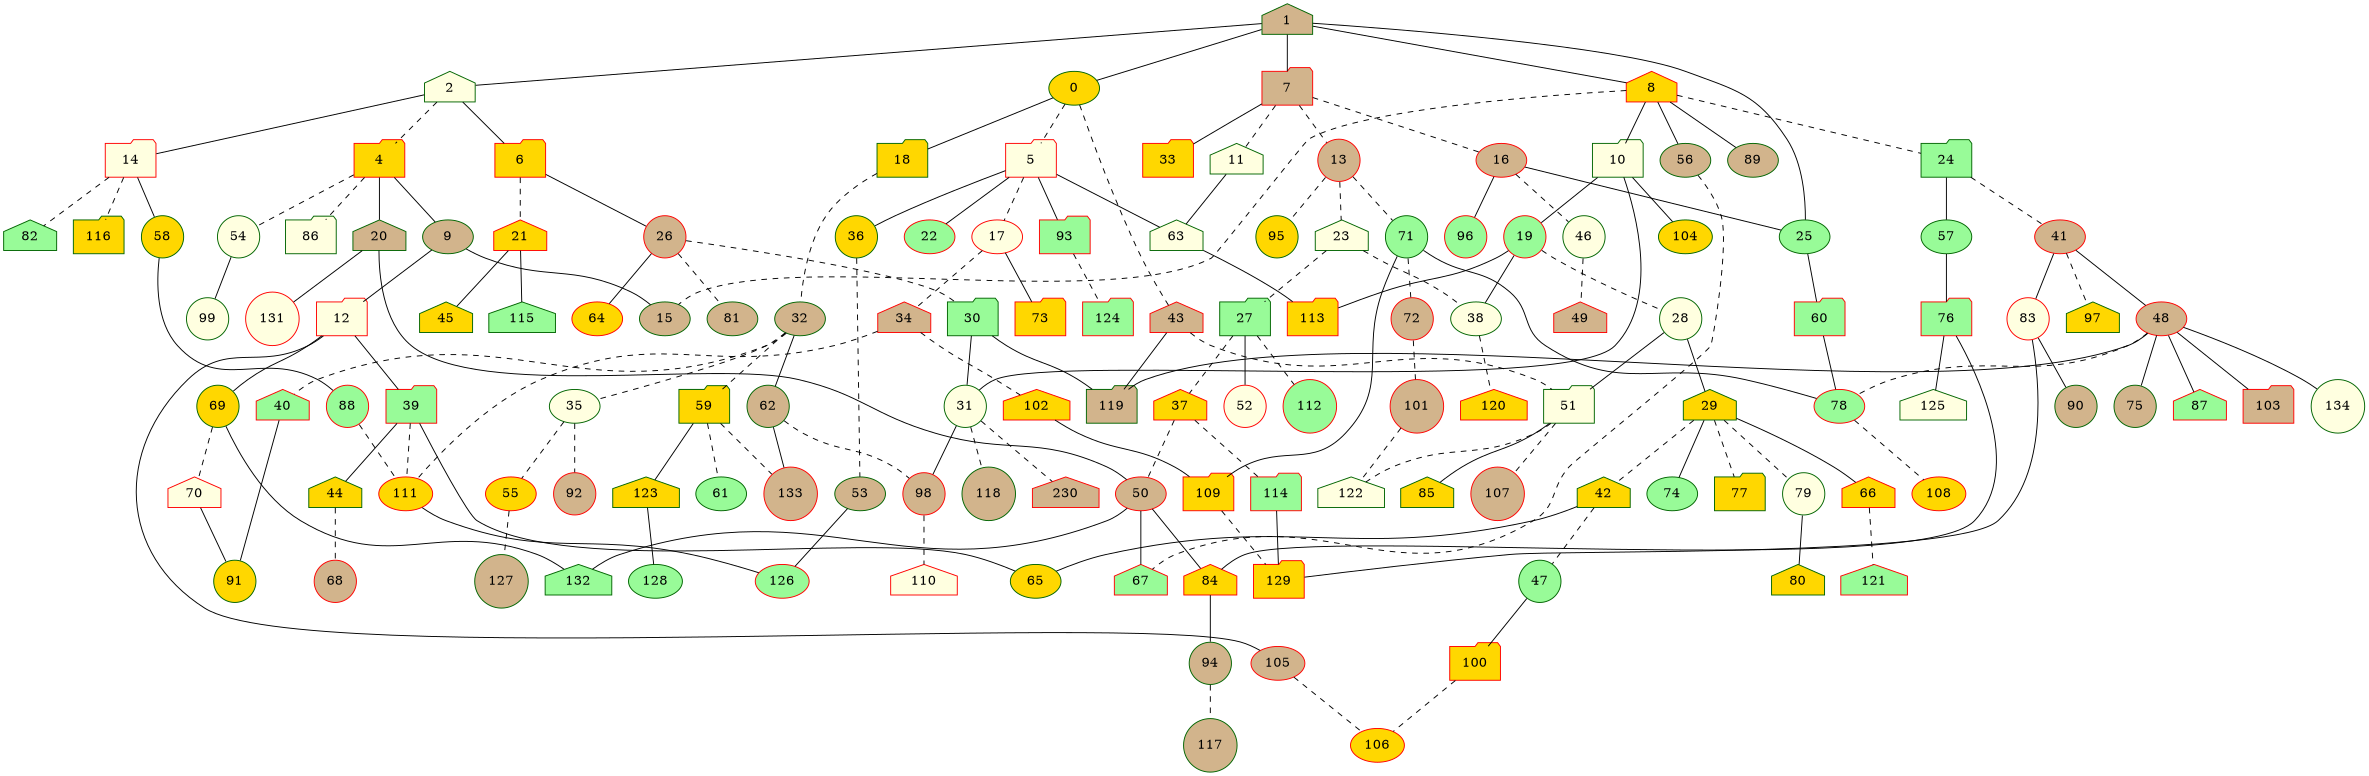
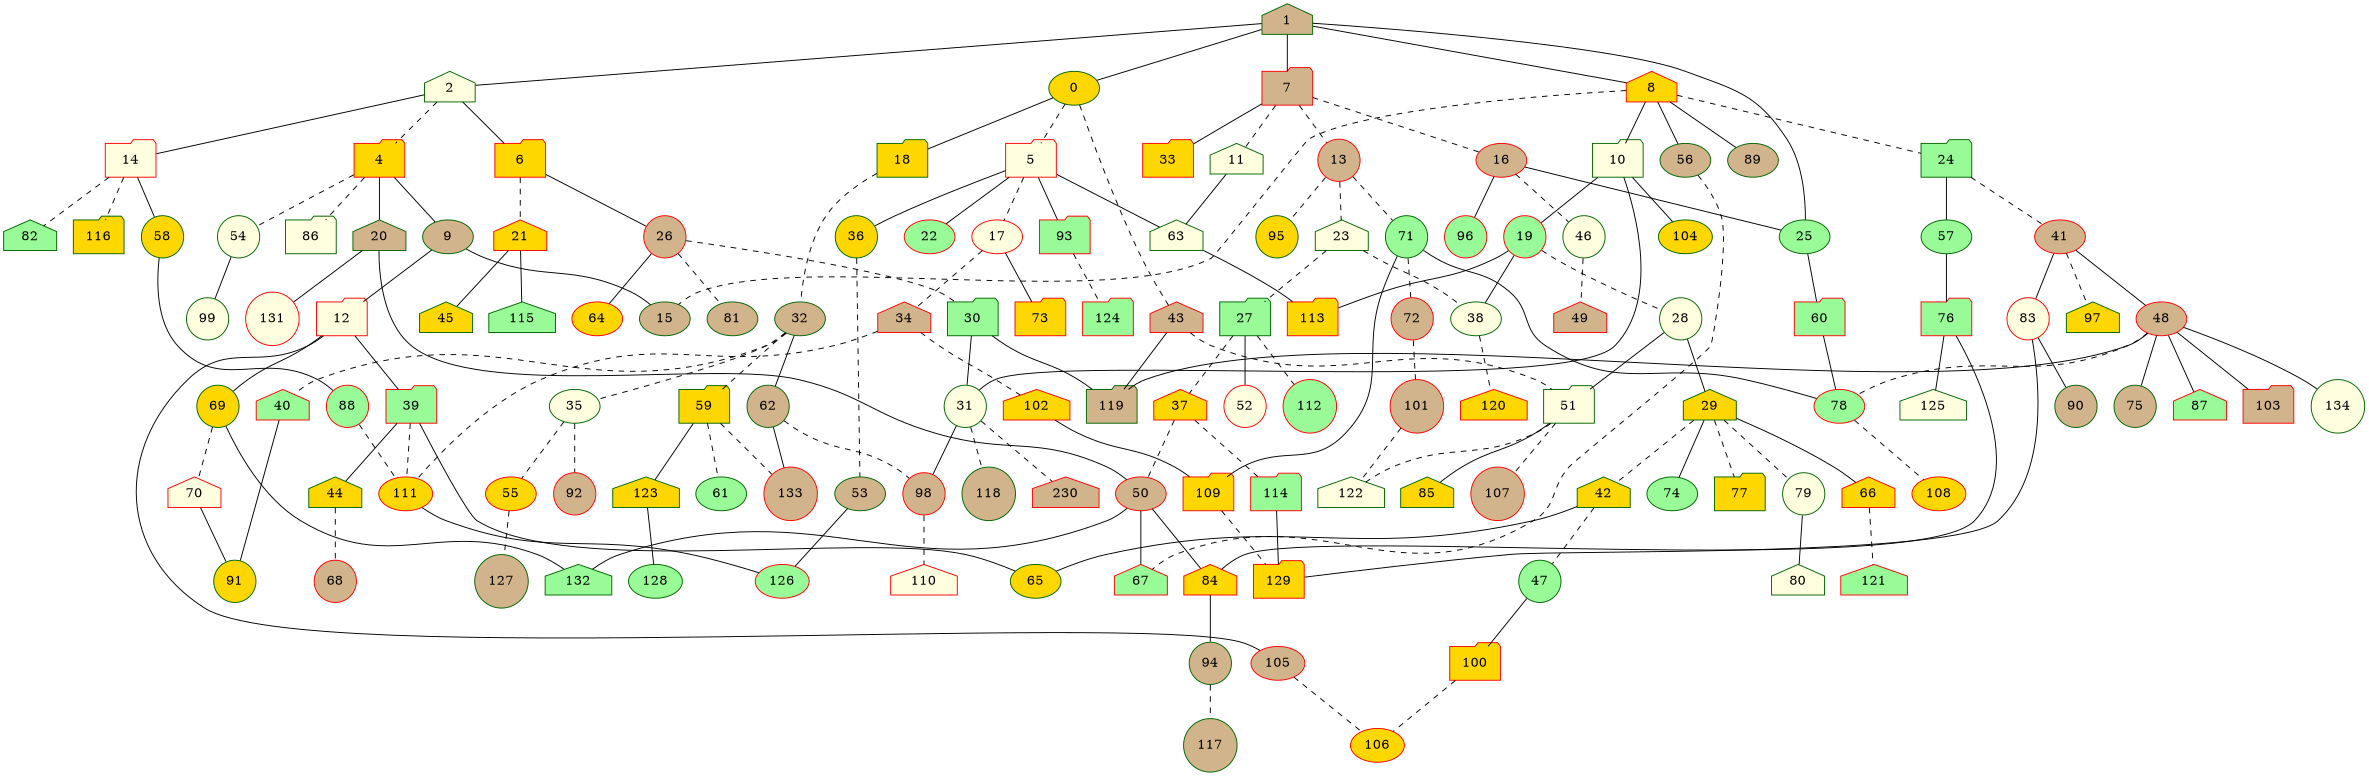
node "80": fillcolor gold -> lightyellow
